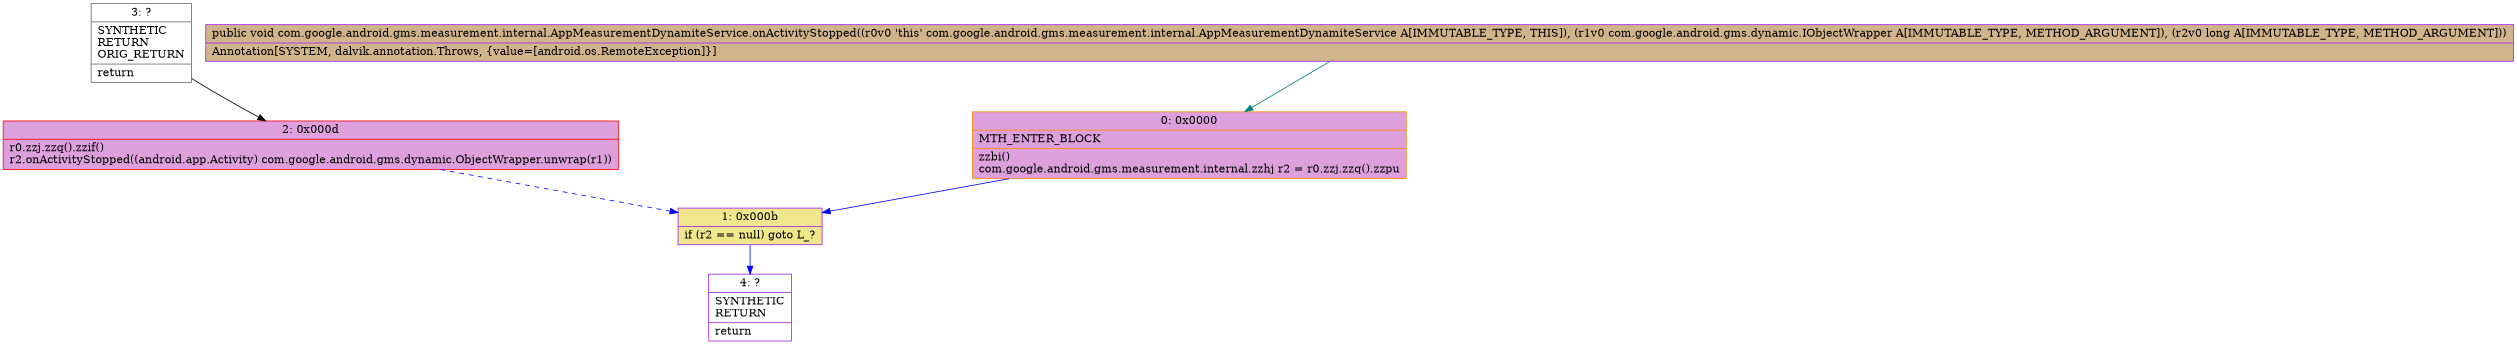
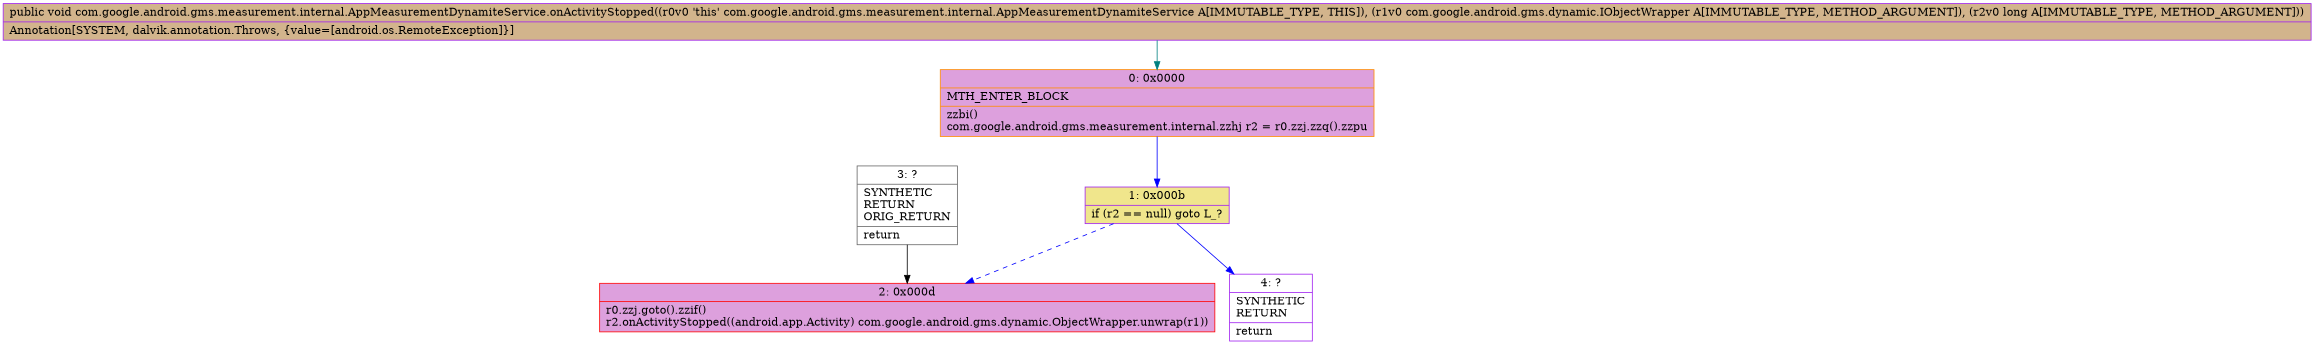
node "2: 0x000d": text "r0.zzj.zzq().zzif()" -> "r0.zzj.goto().zzif()"
edge "2: 0x000d" -> "1: 0x000b": reversed
